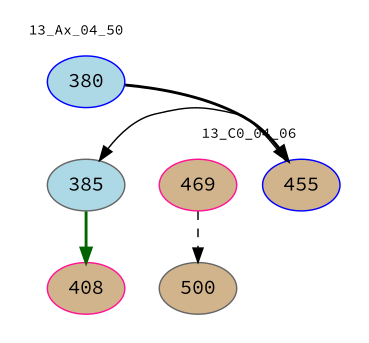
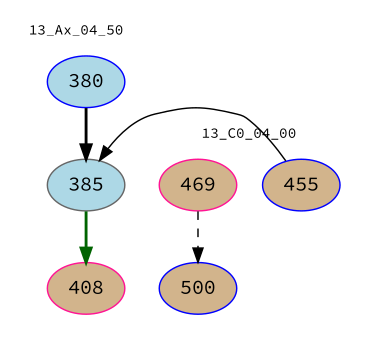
edge "380" -> "455": now "380" -> "385"
cluster "13_C0_04_06": label "13_C0_04_06" -> "13_C0_04_00"
node "500": color gray40 -> blue
